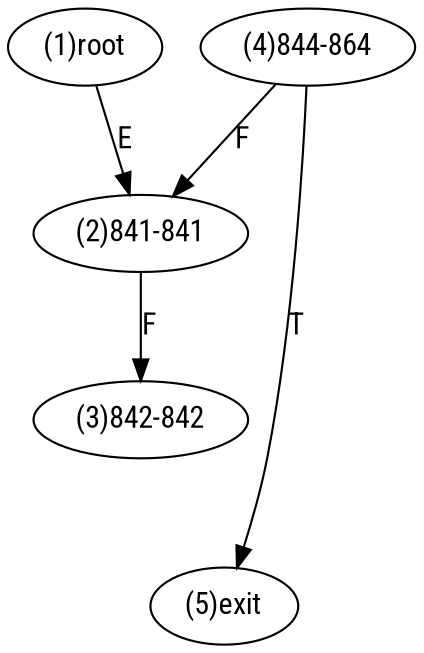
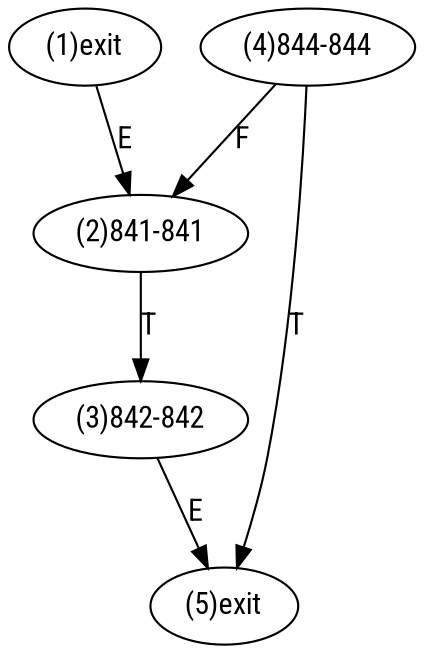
node "(1)root": label "(1)root" -> "(1)exit"
node "(4)844-864": label "(4)844-864" -> "(4)844-844"
edge "(2)841-841" -> "(3)842-842": label "F" -> "T"
edge "(3)842-842" -> "(5)exit": added, label "E"
